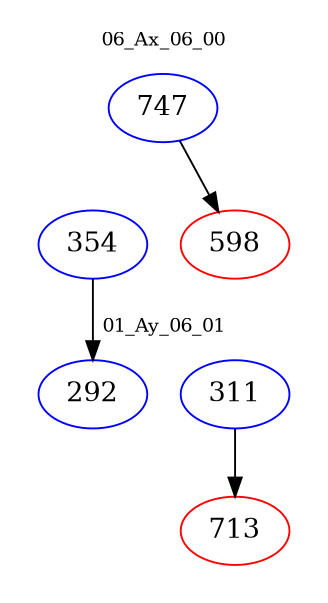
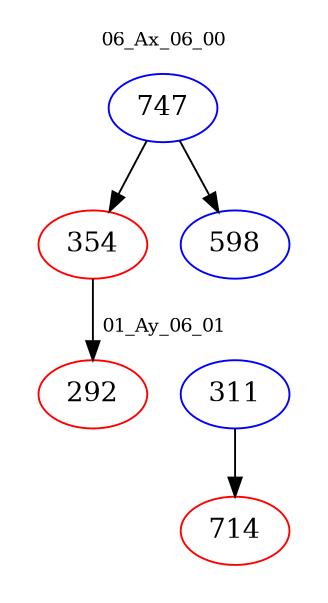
edge "747" -> "354": added
node "354": color blue -> red
node "598": color red -> blue
node "292": color blue -> red
node "713": label "713" -> "714"
